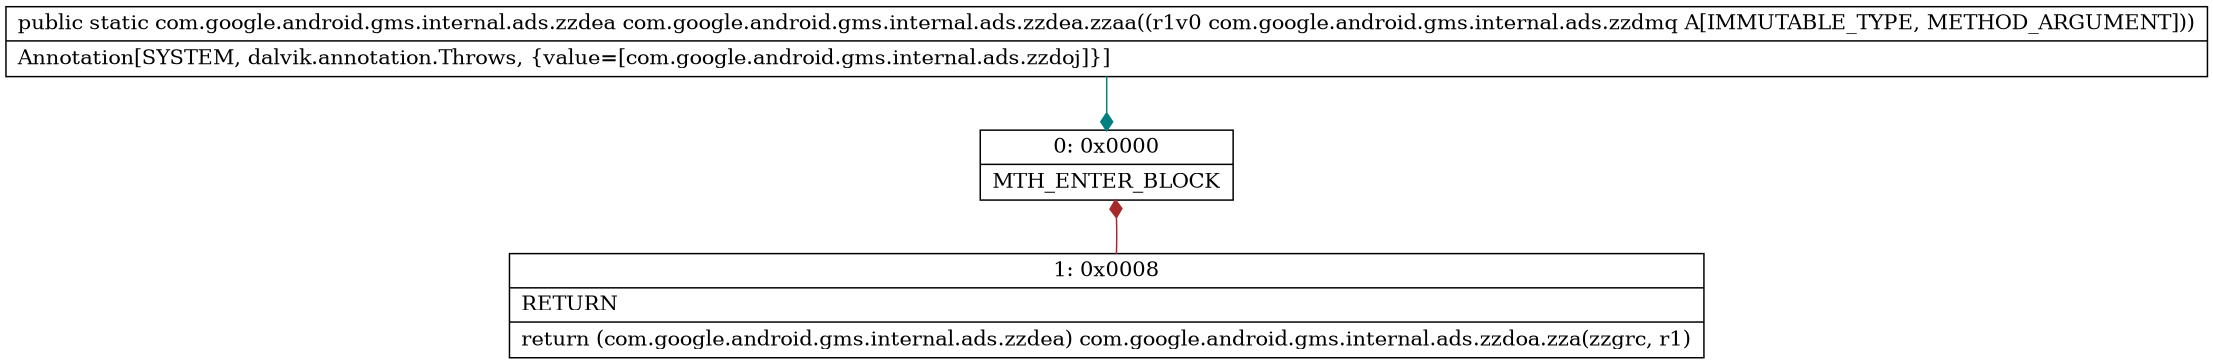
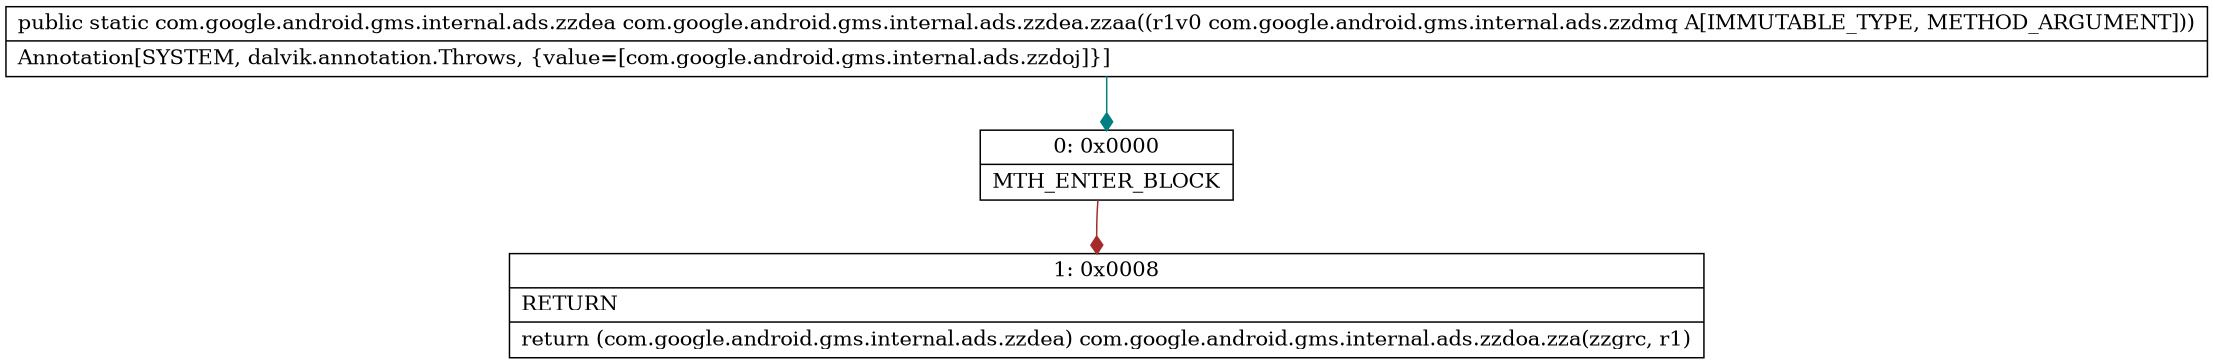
edge "1: 0x0008" -> "0: 0x0000": reversed
